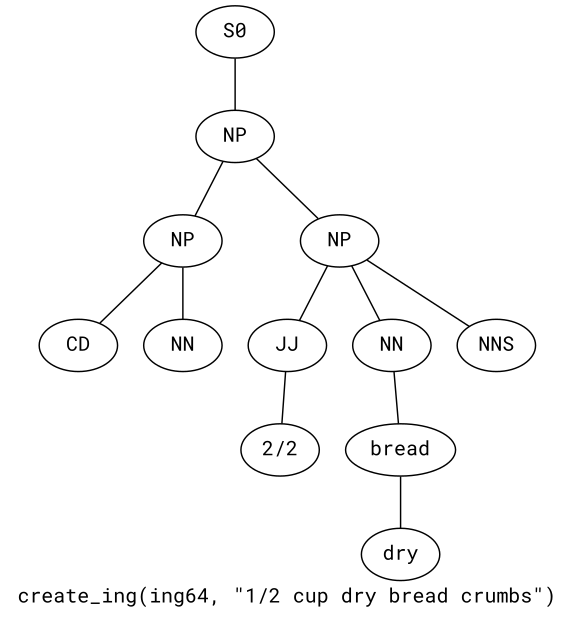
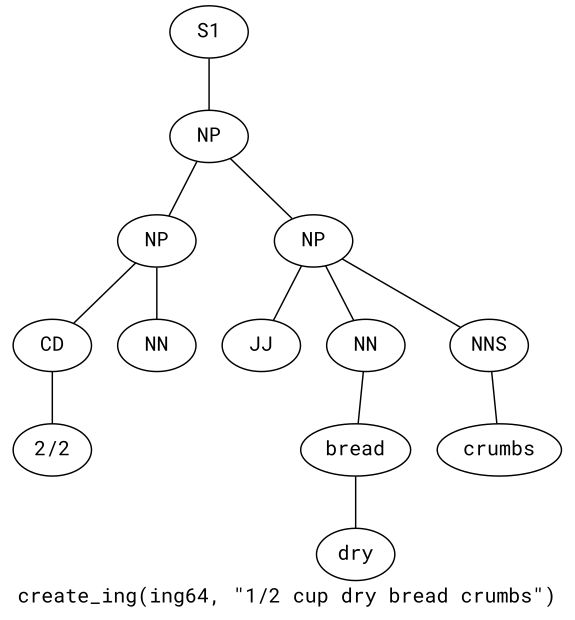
node "S0": label "S0" -> "S1"
edge "JJ" -- "2/2": now "CD" -- "2/2"
node "crumbs": added
